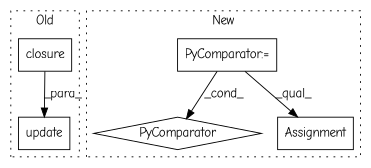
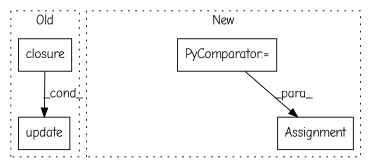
edge "closure" -> "update": label "_para_" -> "_cond_"
edge "PyComparator:=" -> "Assignment": label "_qual_" -> "_para_"
node "PyComparator": removed
